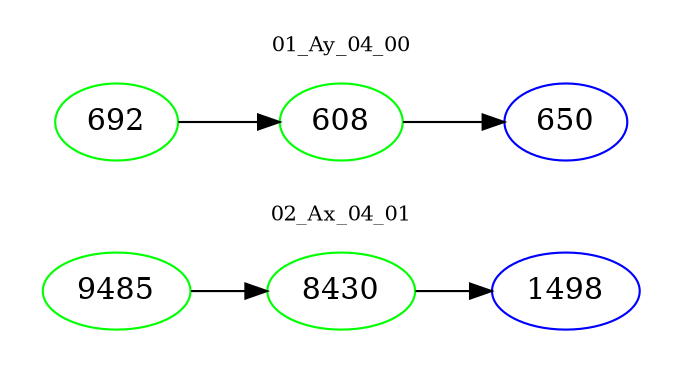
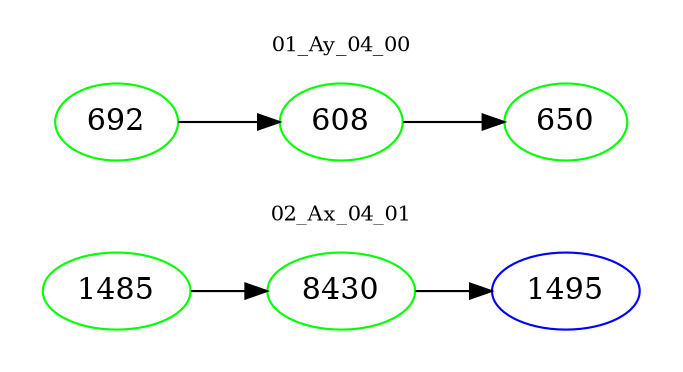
node "650": color blue -> green
node "9485": label "9485" -> "1485"
node "1498": label "1498" -> "1495"
